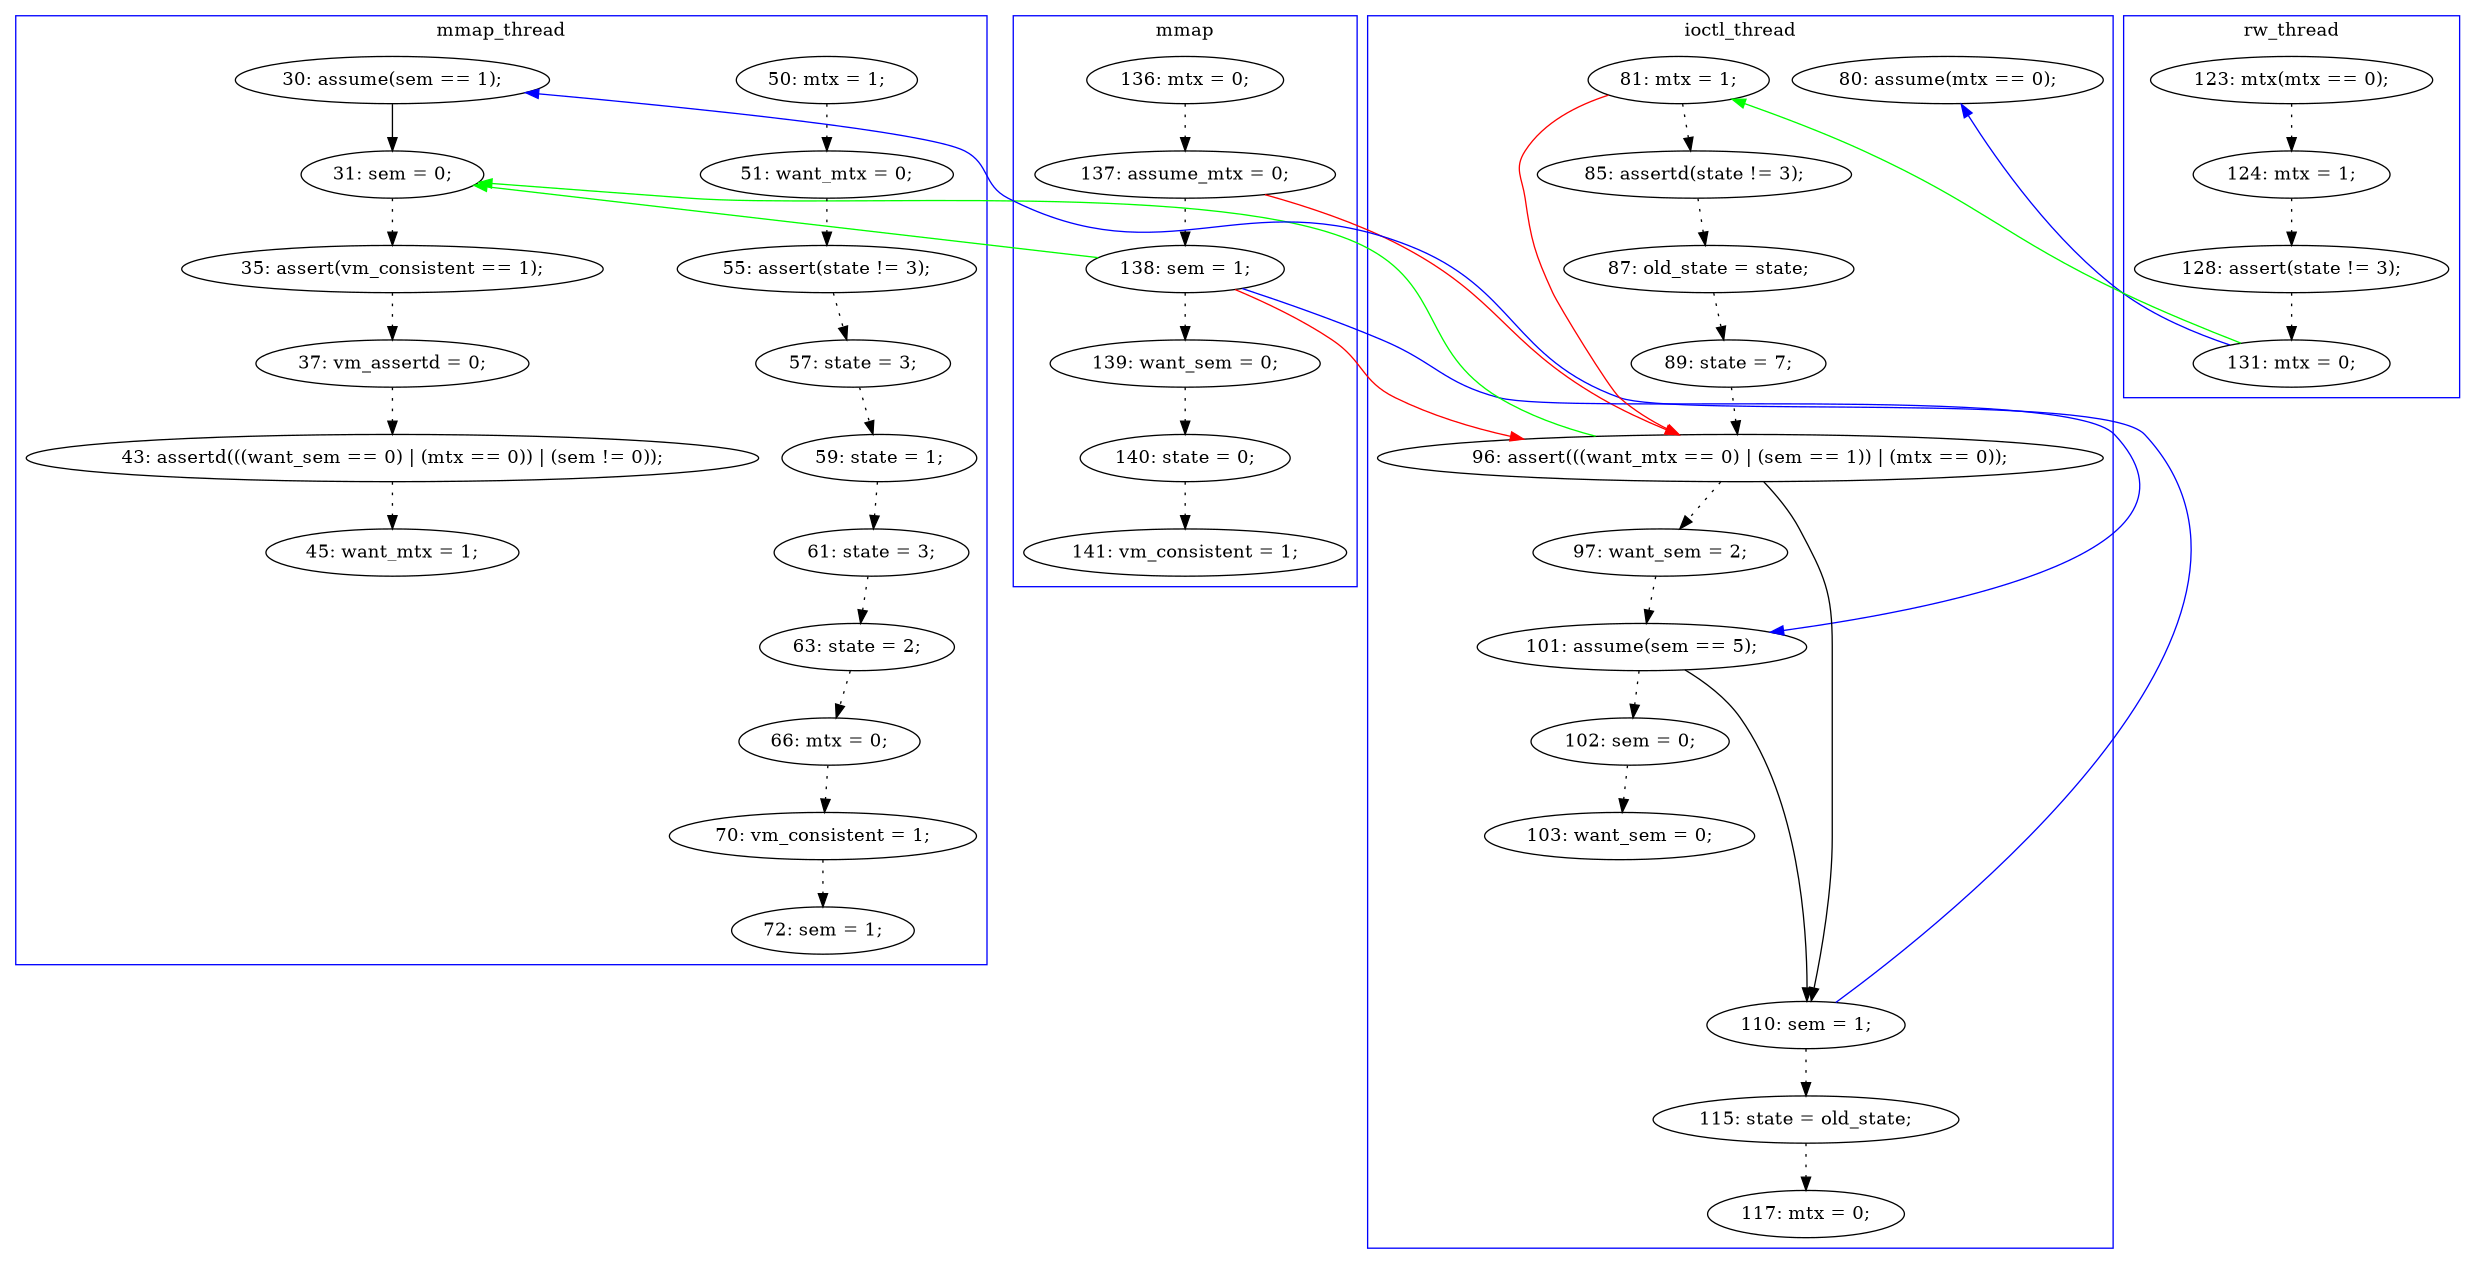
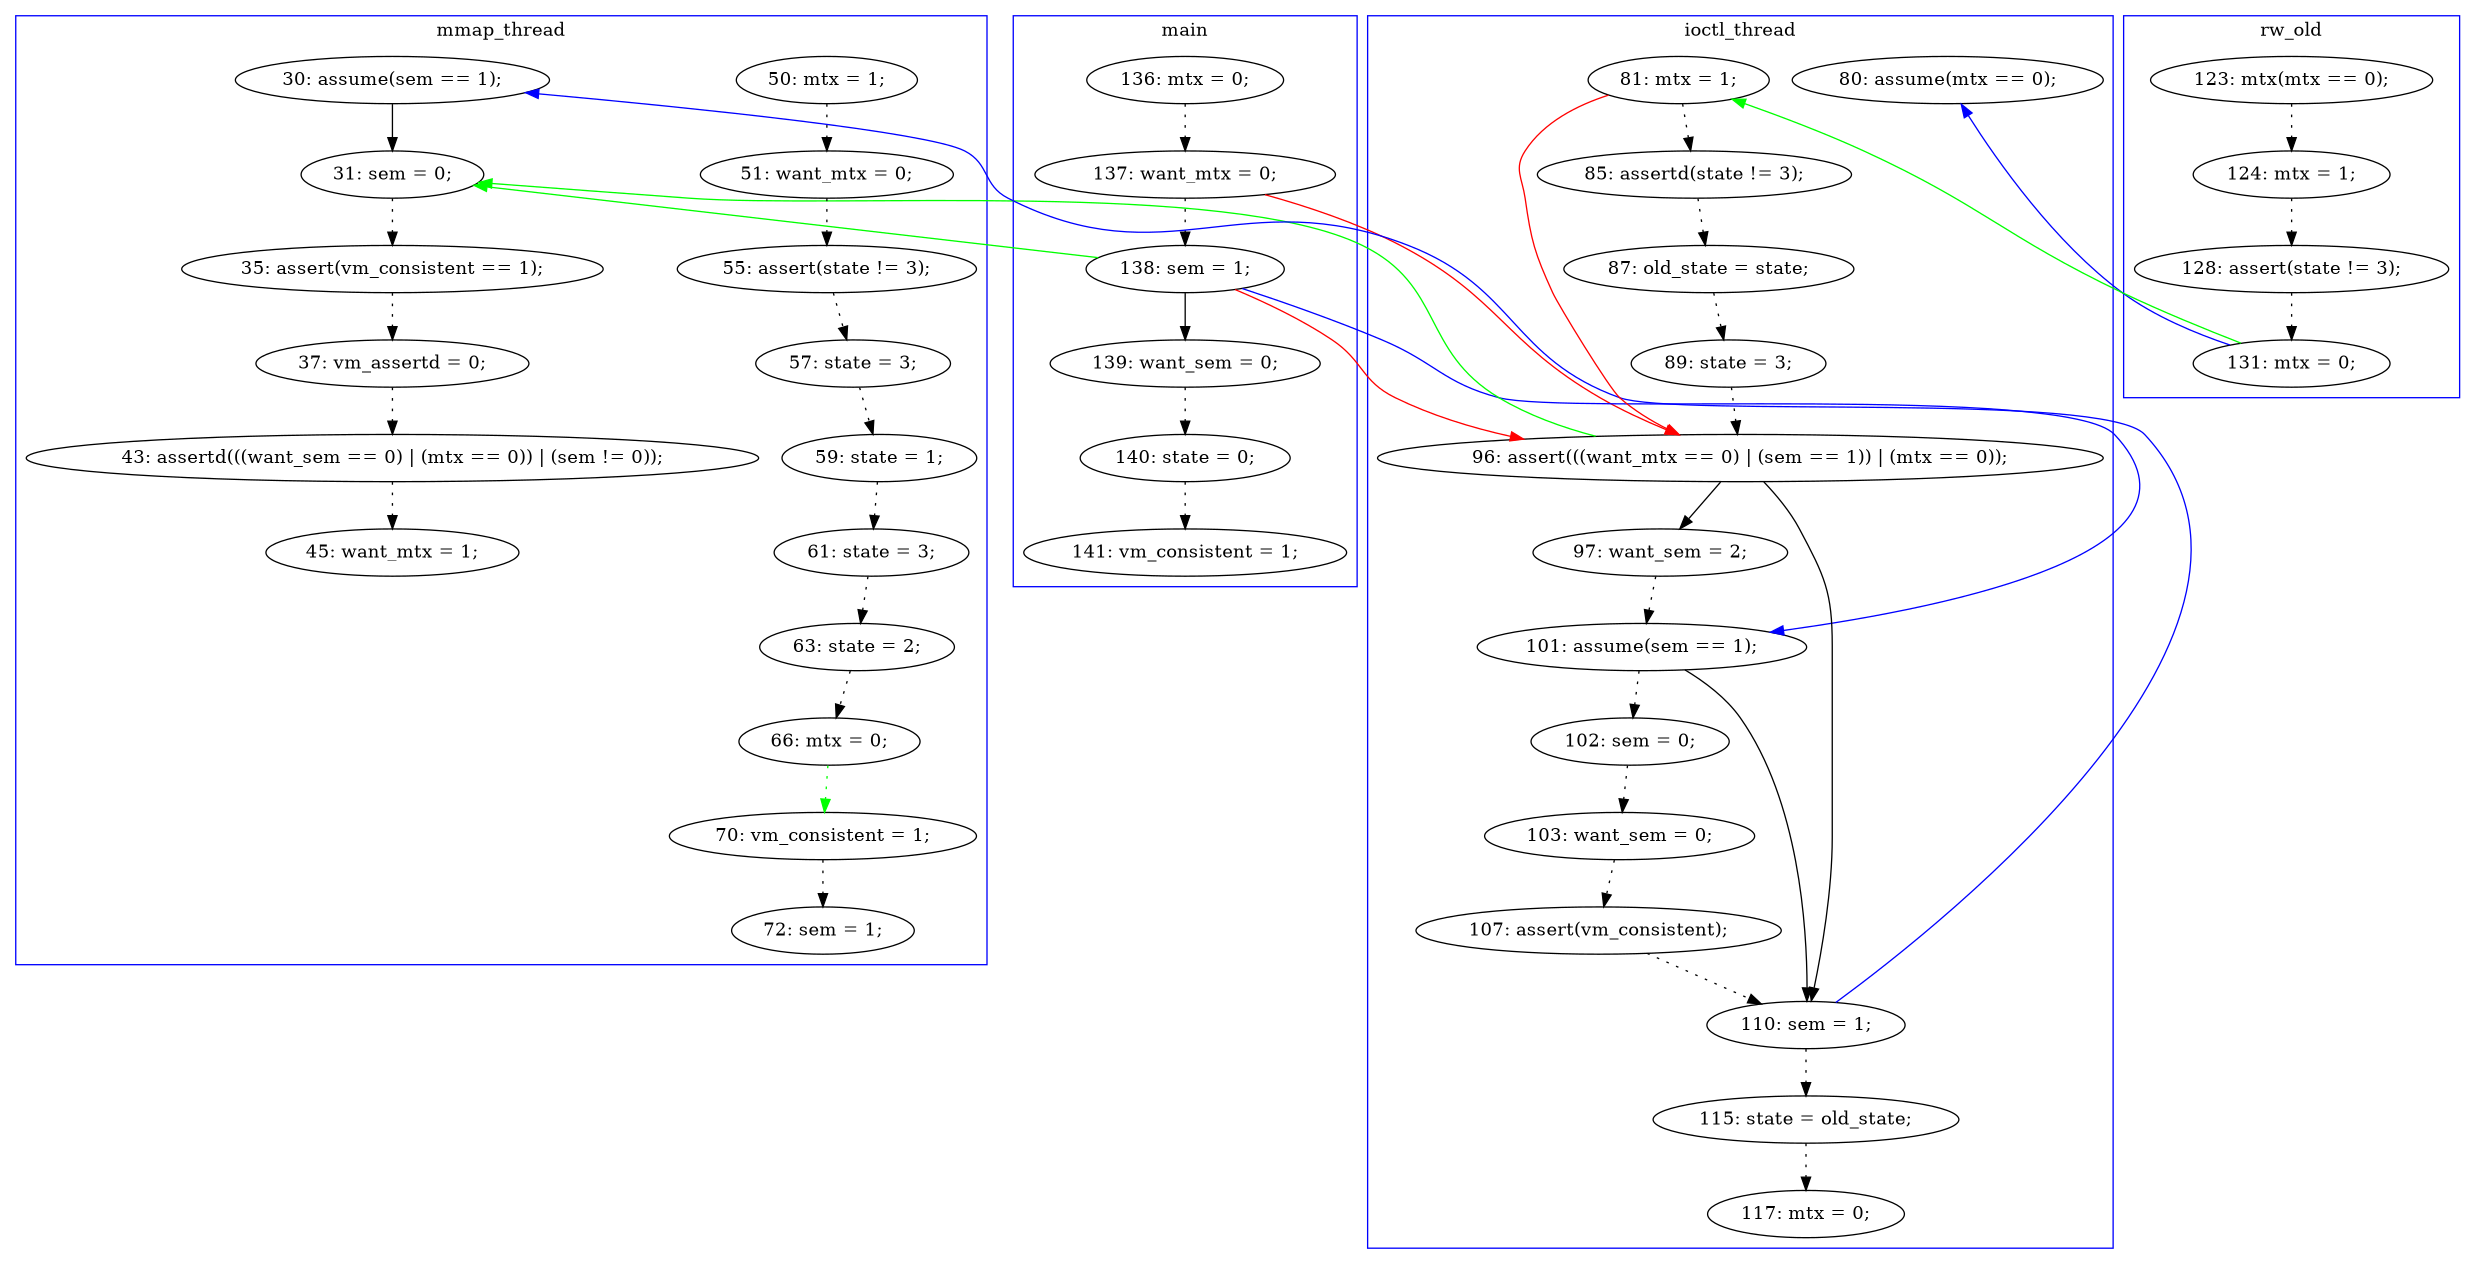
cluster "mmap": label "mmap" -> "main"
cluster "rw_thread": label "rw_thread" -> "rw_old"
node "137: assume_mtx = 0;": label "137: assume_mtx = 0;" -> "137: want_mtx = 0;"
edge "138: sem = 1;" -> "139: want_sem = 0;": style dotted -> solid
node "89: state = 7;": label "89: state = 7;" -> "89: state = 3;"
edge "96: assert(((want_mtx == 0) | (sem == 1)) | (mtx == 0));" -> "97: want_sem = 2;": style dotted -> solid
node "101: assume(sem == 5);": label "101: assume(sem == 5);" -> "101: assume(sem == 1);"
edge "66: mtx = 0;" -> "70: vm_consistent = 1;": color black -> Green
node "107: assert(vm_consistent);": added
